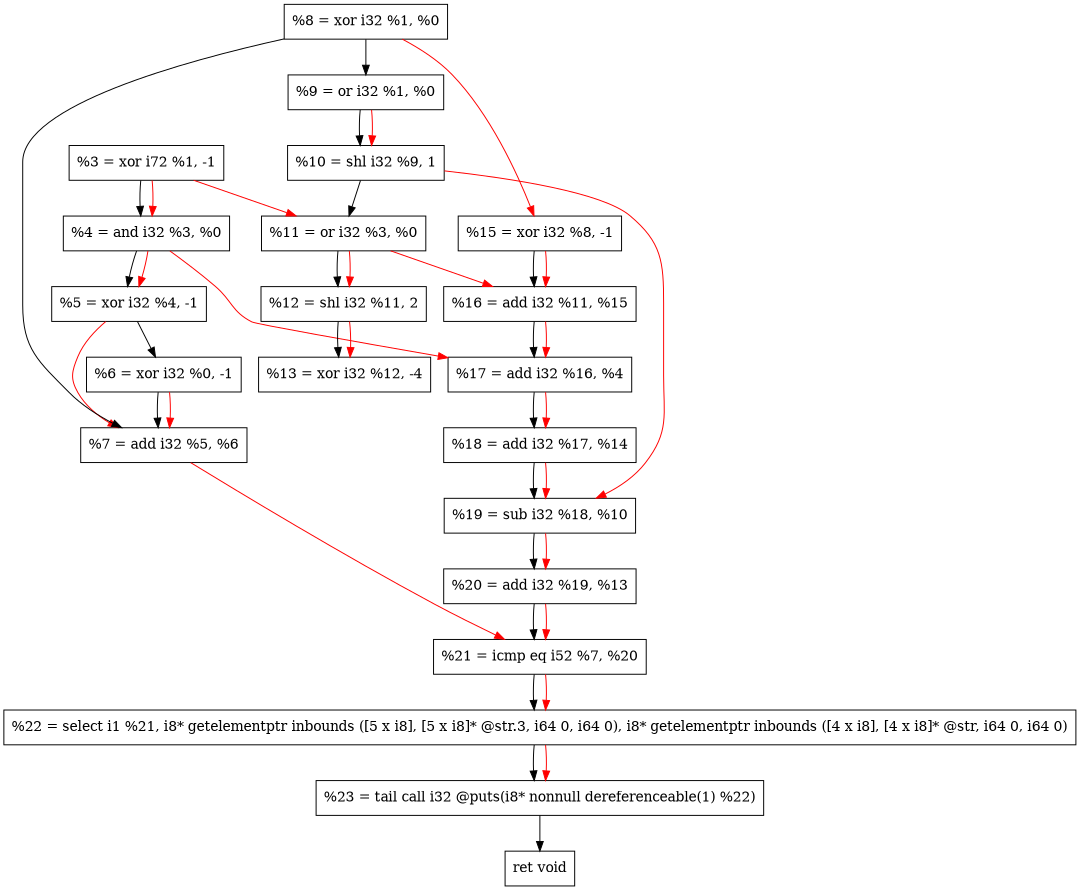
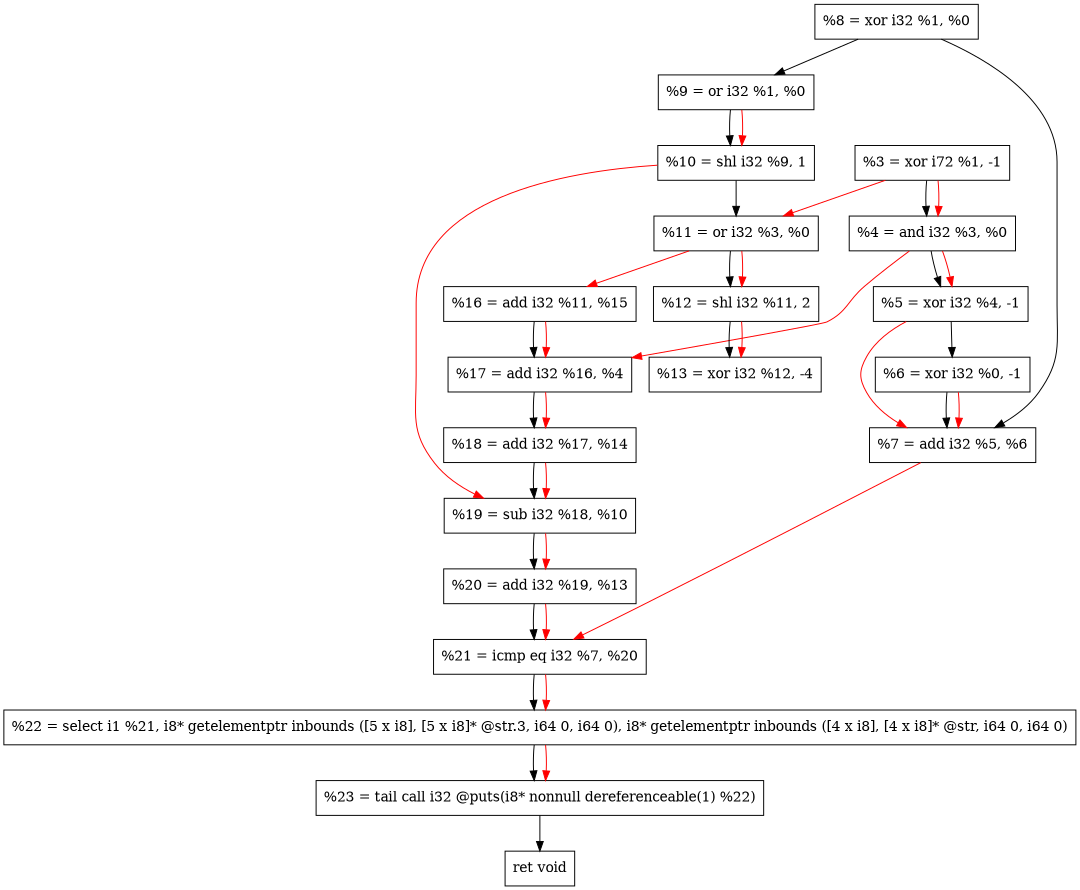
node "%15 = xor i32 %8, -1": removed
node "%21 = icmp eq i52 %7, %20": label "%21 = icmp eq i52 %7, %20" -> "%21 = icmp eq i32 %7, %20"
